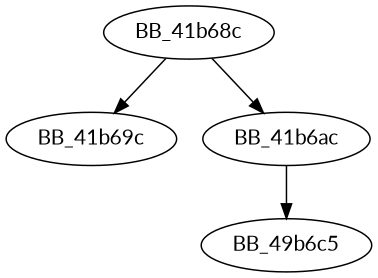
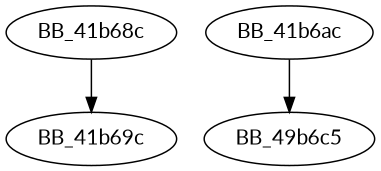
edge "BB_41b68c" -> "BB_41b6ac": removed
